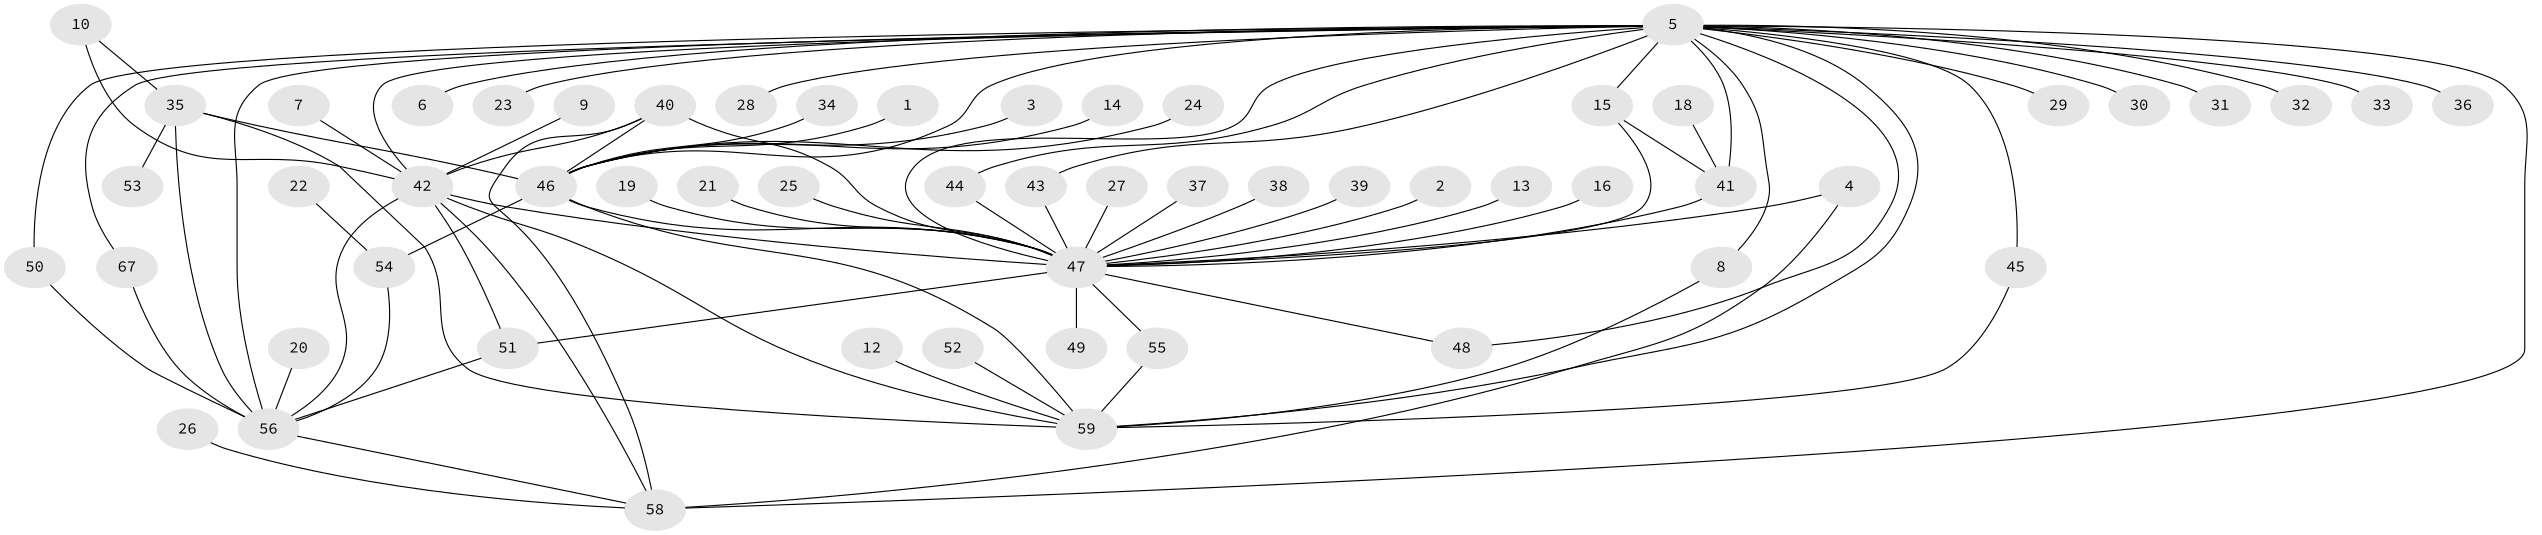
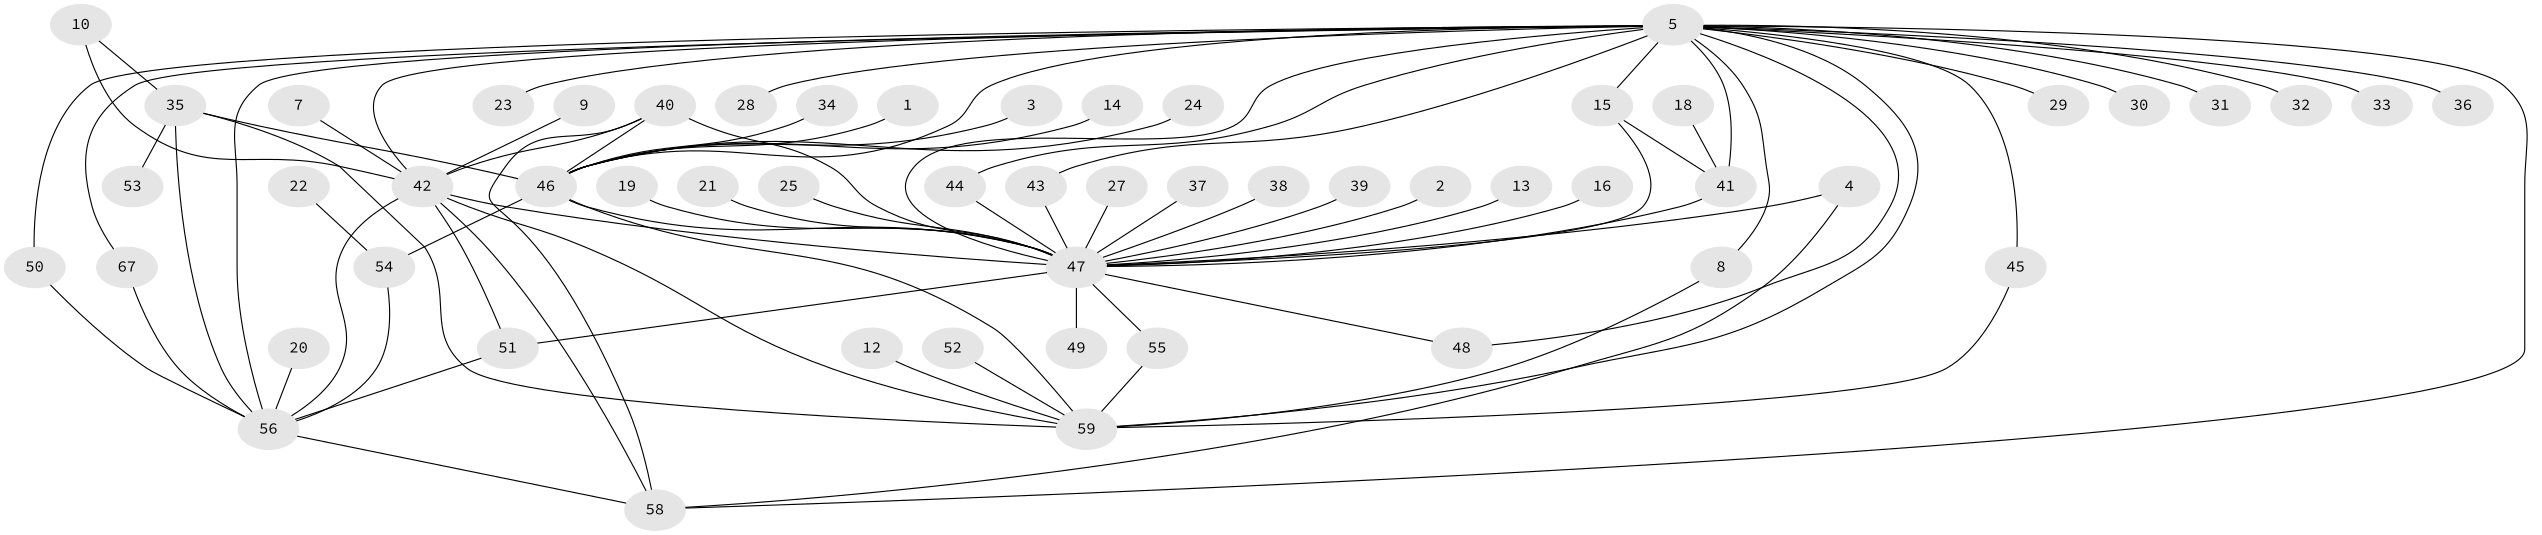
node "6": removed
node "26": removed
